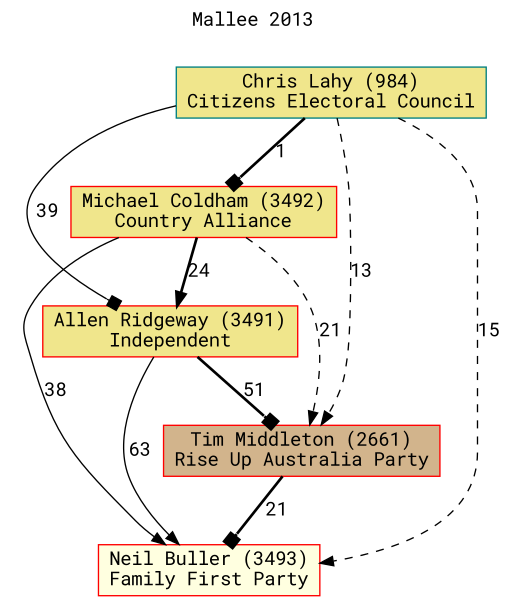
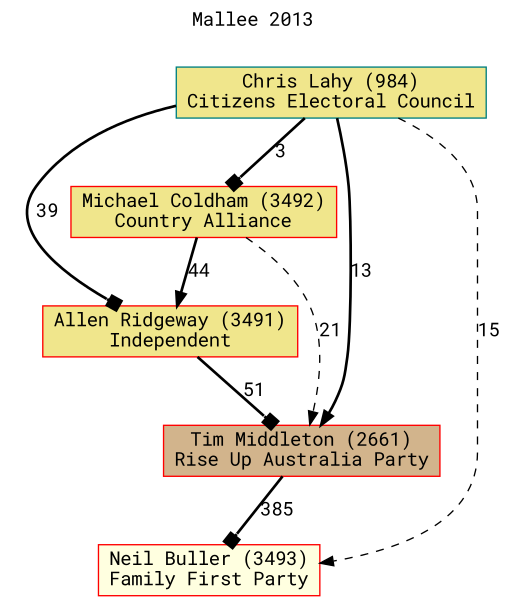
edge "Chris Lahy (984) Citizens Electoral Council" -> "Michael Coldham (3492) Country Alliance": label "1" -> "3"
edge "Chris Lahy (984) Citizens Electoral Council" -> "Allen Ridgeway (3491) Independent": style solid -> bold
edge "Chris Lahy (984) Citizens Electoral Council" -> "Tim Middleton (2661) Rise Up Australia Party": style dashed -> bold
edge "Michael Coldham (3492) Country Alliance" -> "Allen Ridgeway (3491) Independent": label "24" -> "44"
edge "Michael Coldham (3492) Country Alliance" -> "Neil Buller (3493) Family First Party": removed, label "38"
edge "Allen Ridgeway (3491) Independent" -> "Neil Buller (3493) Family First Party": removed, label "63"
edge "Tim Middleton (2661) Rise Up Australia Party" -> "Neil Buller (3493) Family First Party": label "21" -> "385"
